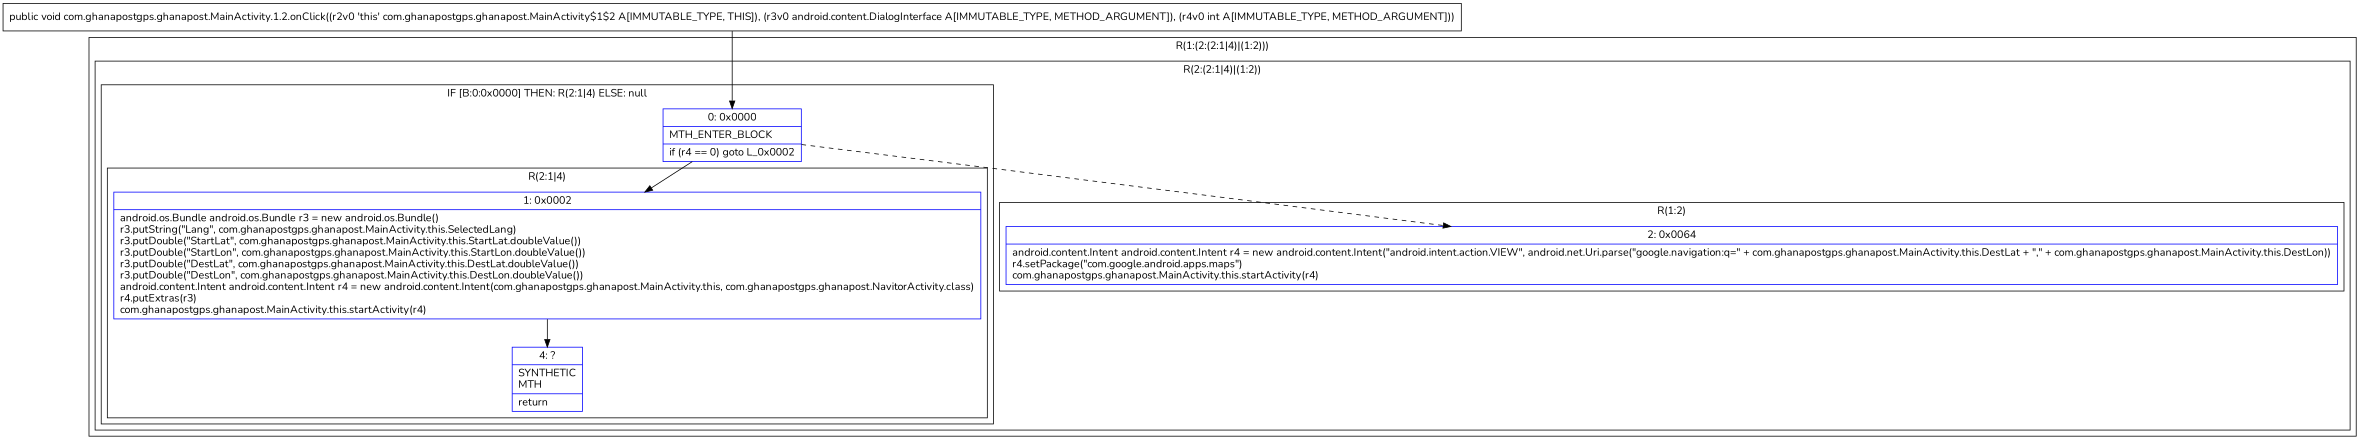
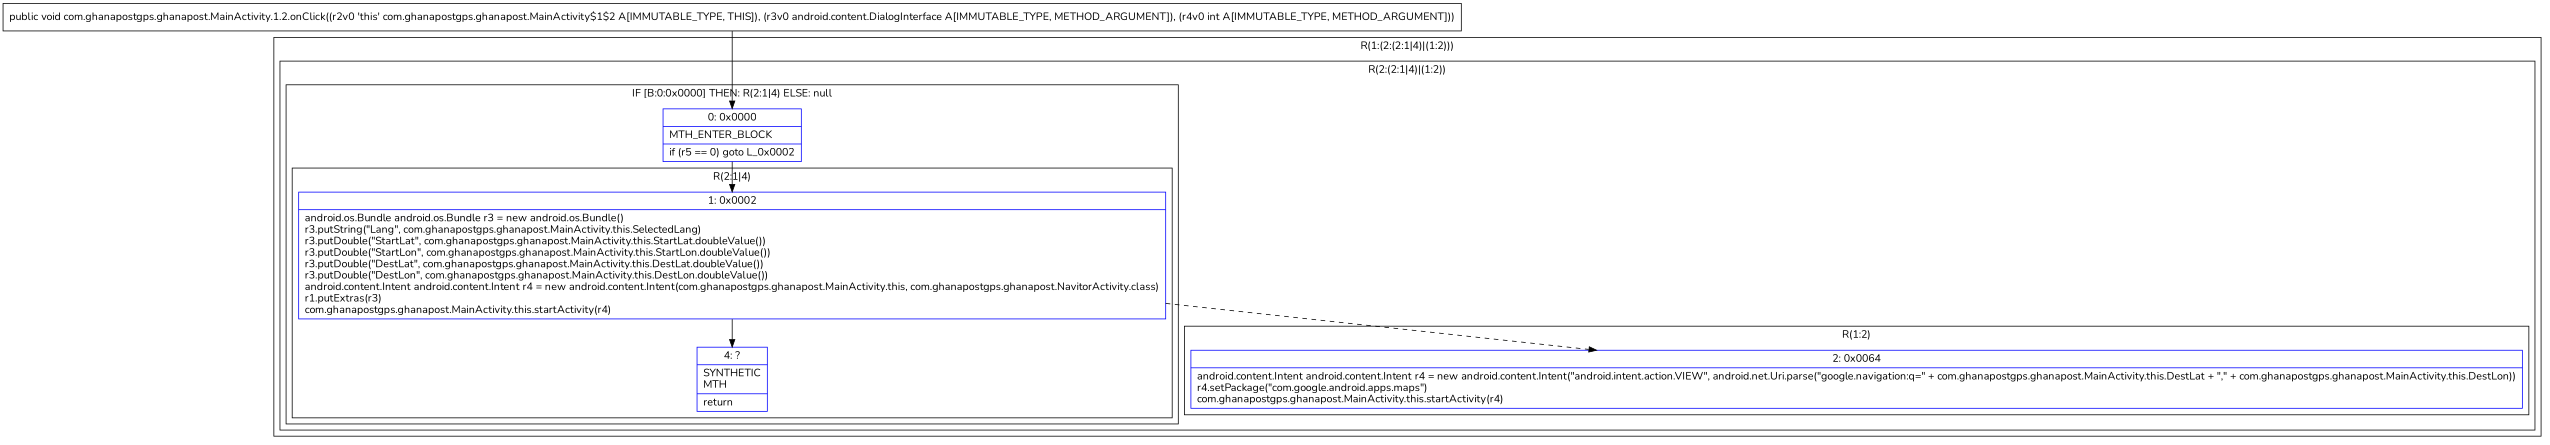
node "0: 0x0000": text "if (r4 == 0) goto L_0x0002" -> "if (r5 == 0) goto L_0x0002"
edge "0: 0x0000" -> "2: 0x0064": now "1: 0x0002" -> "2: 0x0064"
node "1: 0x0002": text "r4.putExtras(r3)" -> "r1.putExtras(r3)"
